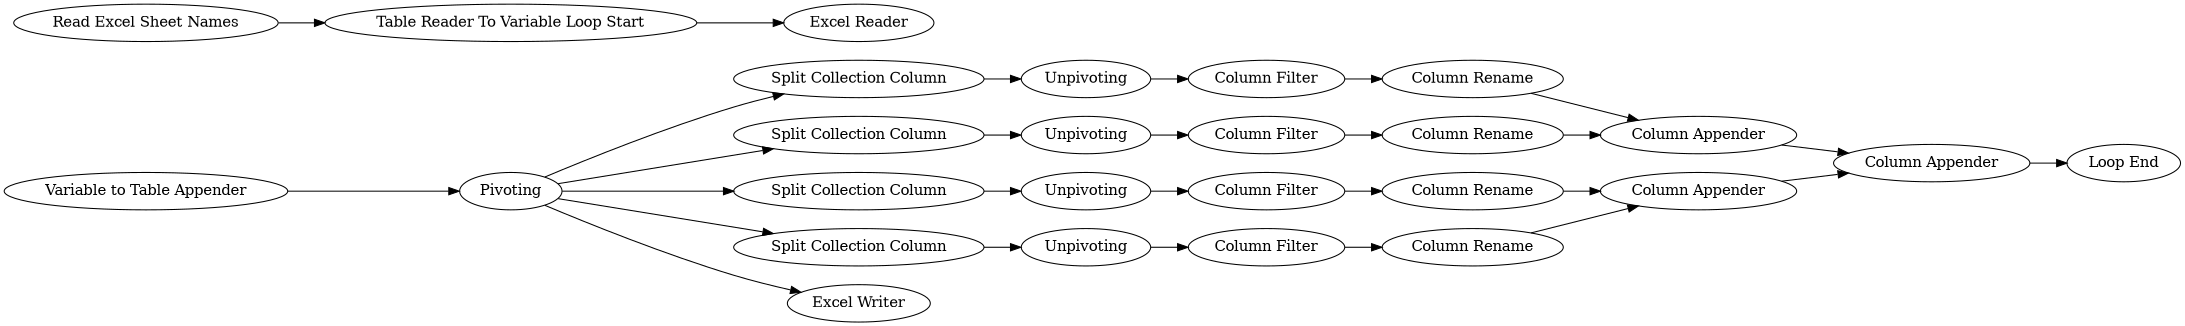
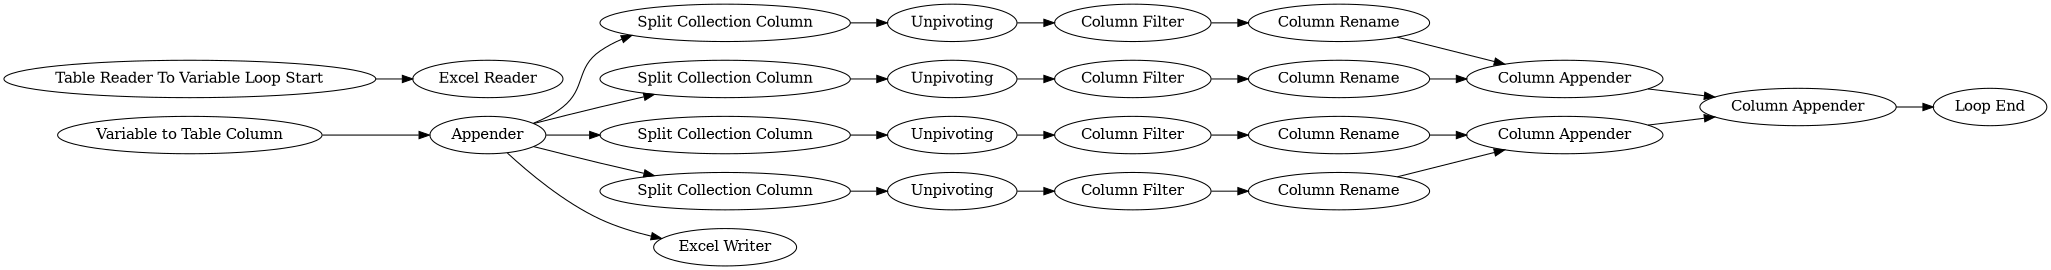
node "Read Excel Sheet Names": removed
node "Variable to Table Appender": label "Variable to Table Appender" -> "Variable to Table Column"
node "Pivoting": label "Pivoting" -> "Appender"
